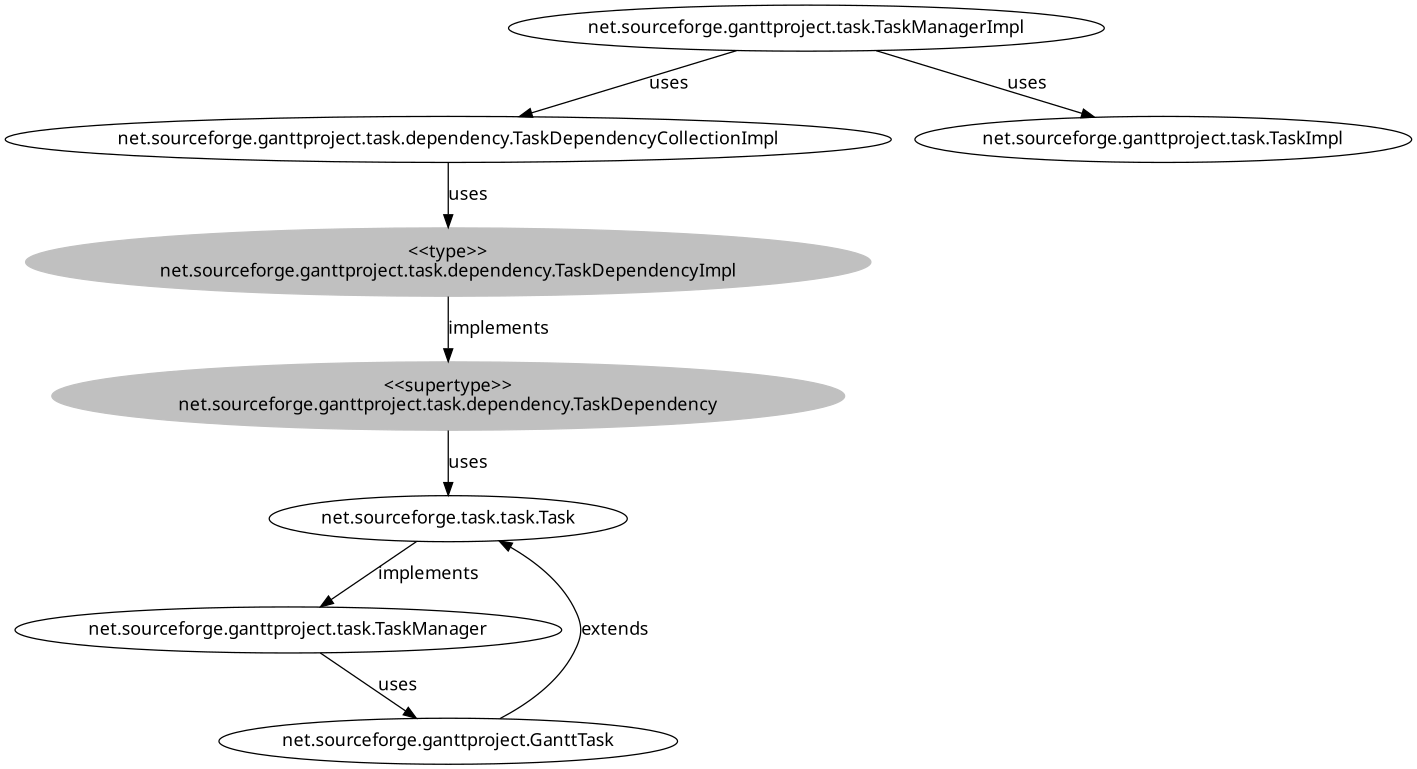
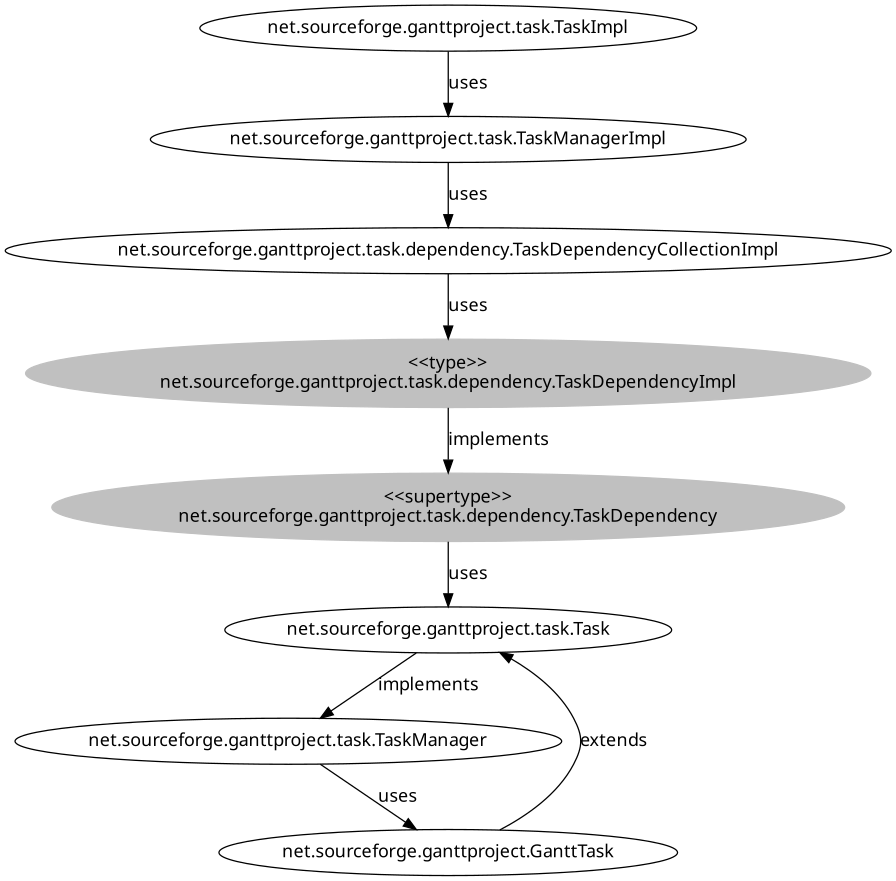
edge "net.sourceforge.ganttproject.task.TaskManagerImpl" -> "net.sourceforge.ganttproject.task.TaskImpl": reversed
node "net.sourceforge.task.task.Task": label "net.sourceforge.task.task.Task" -> "net.sourceforge.ganttproject.task.Task"
